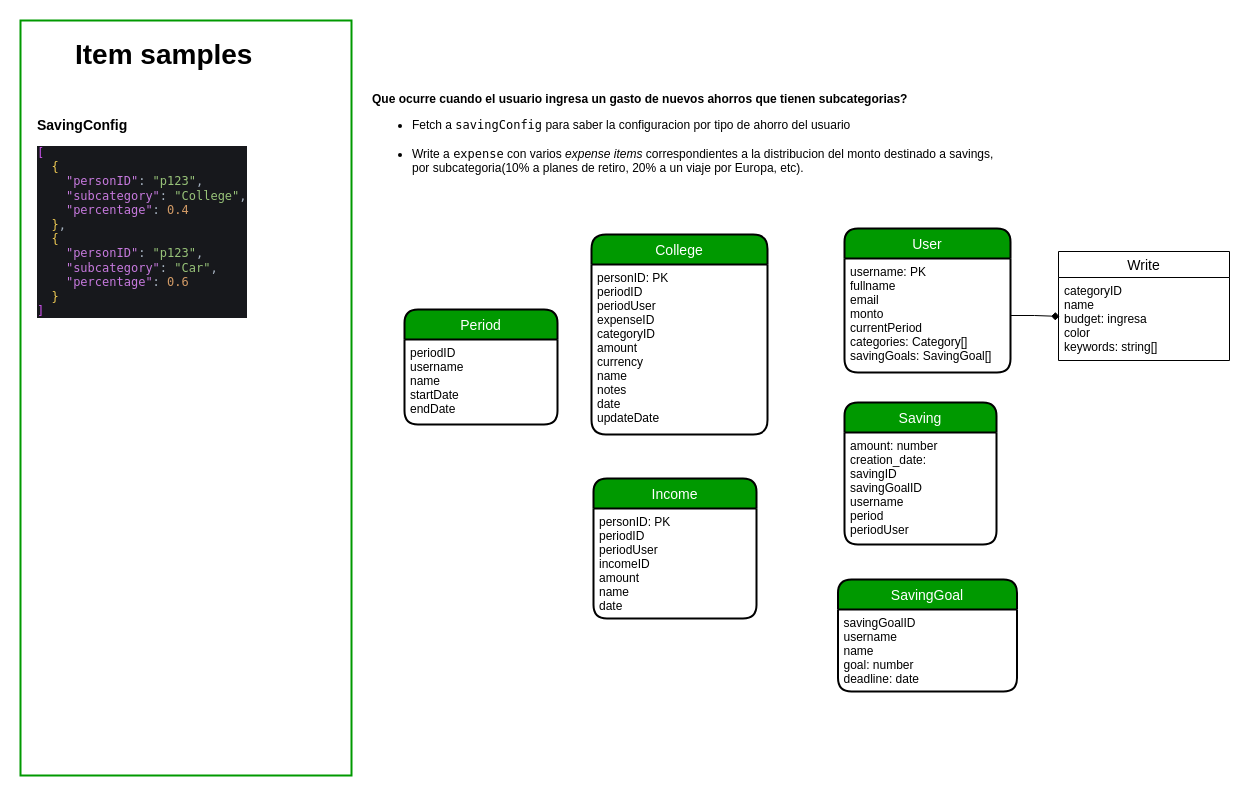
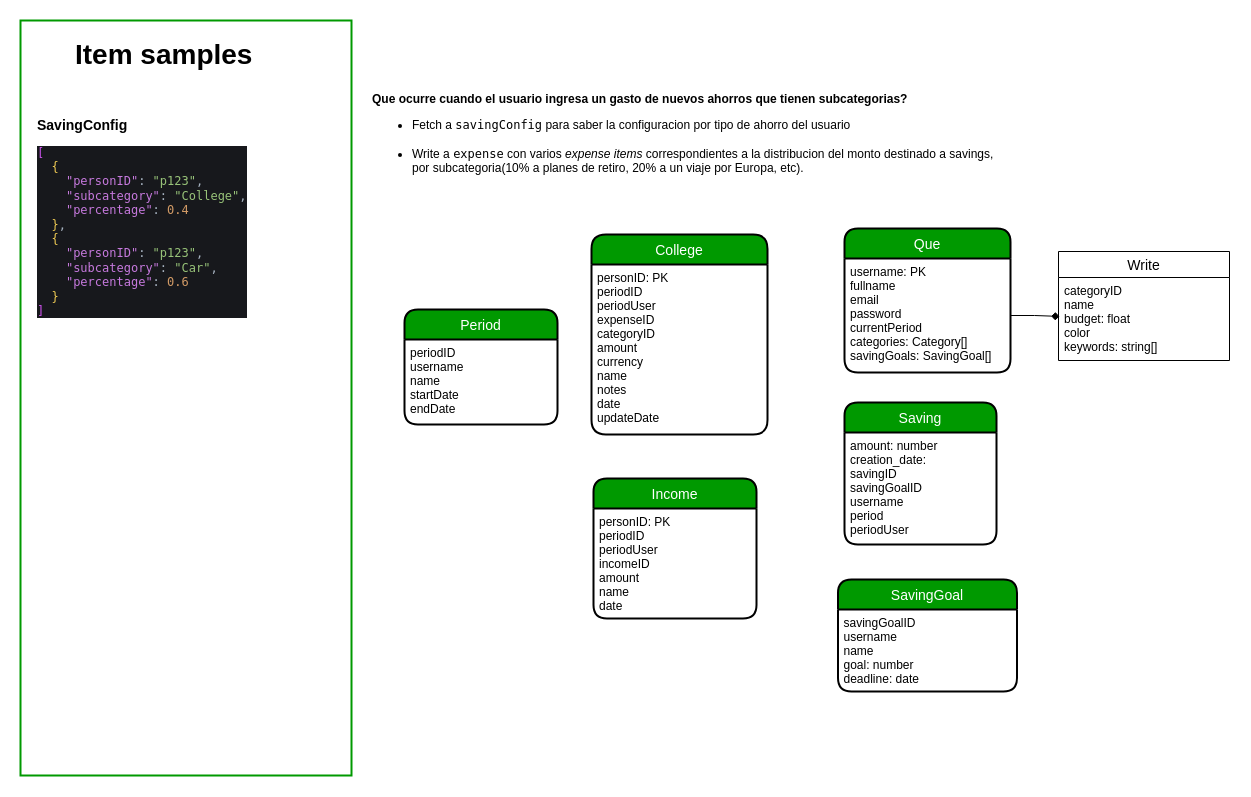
node "User": label "User" -> "Que"
node "username: PK fullname email monto currentPeriod categories: Category[] savingGoals: SavingGoal[]": label "username: PK fullname email monto currentPeriod categories: Category[] savingGoals: SavingGoal[]" -> "username: PK fullname email password currentPeriod categories: Category[] savingGoals: SavingGoal[]"
node "categoryID name budget: ingresa color keywords: string[]": label "categoryID name budget: ingresa color keywords: string[]" -> "categoryID name budget: float color keywords: string[]"
